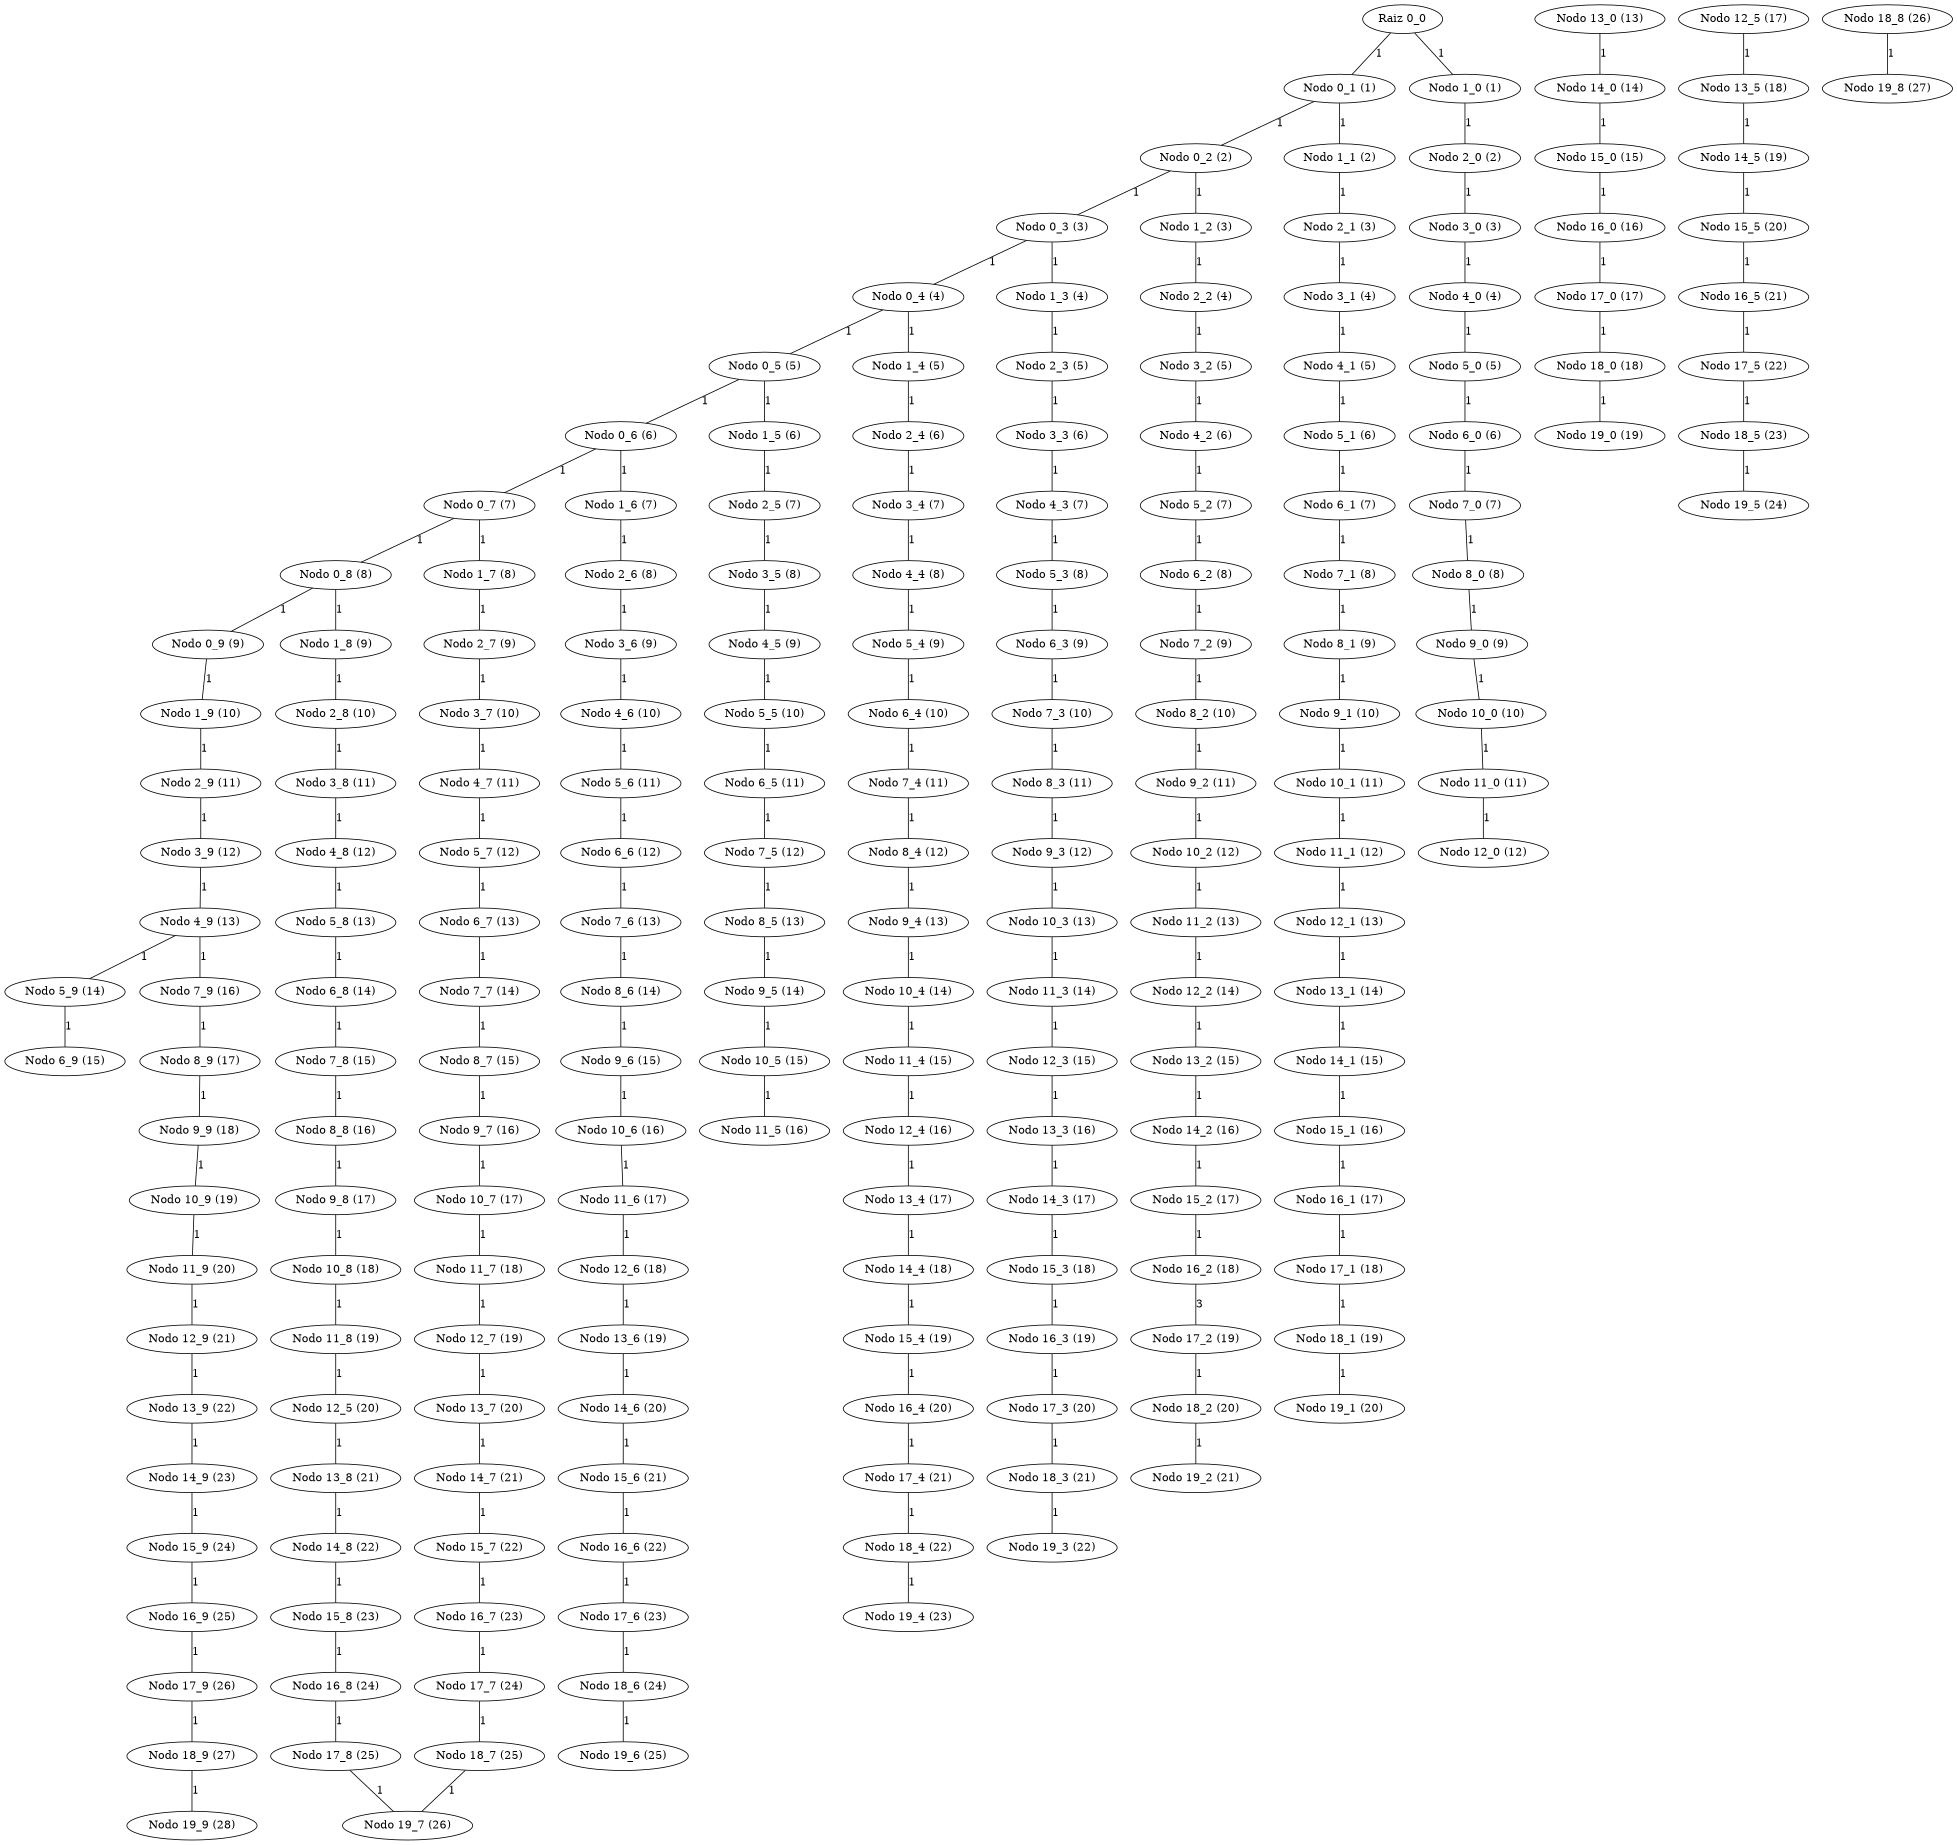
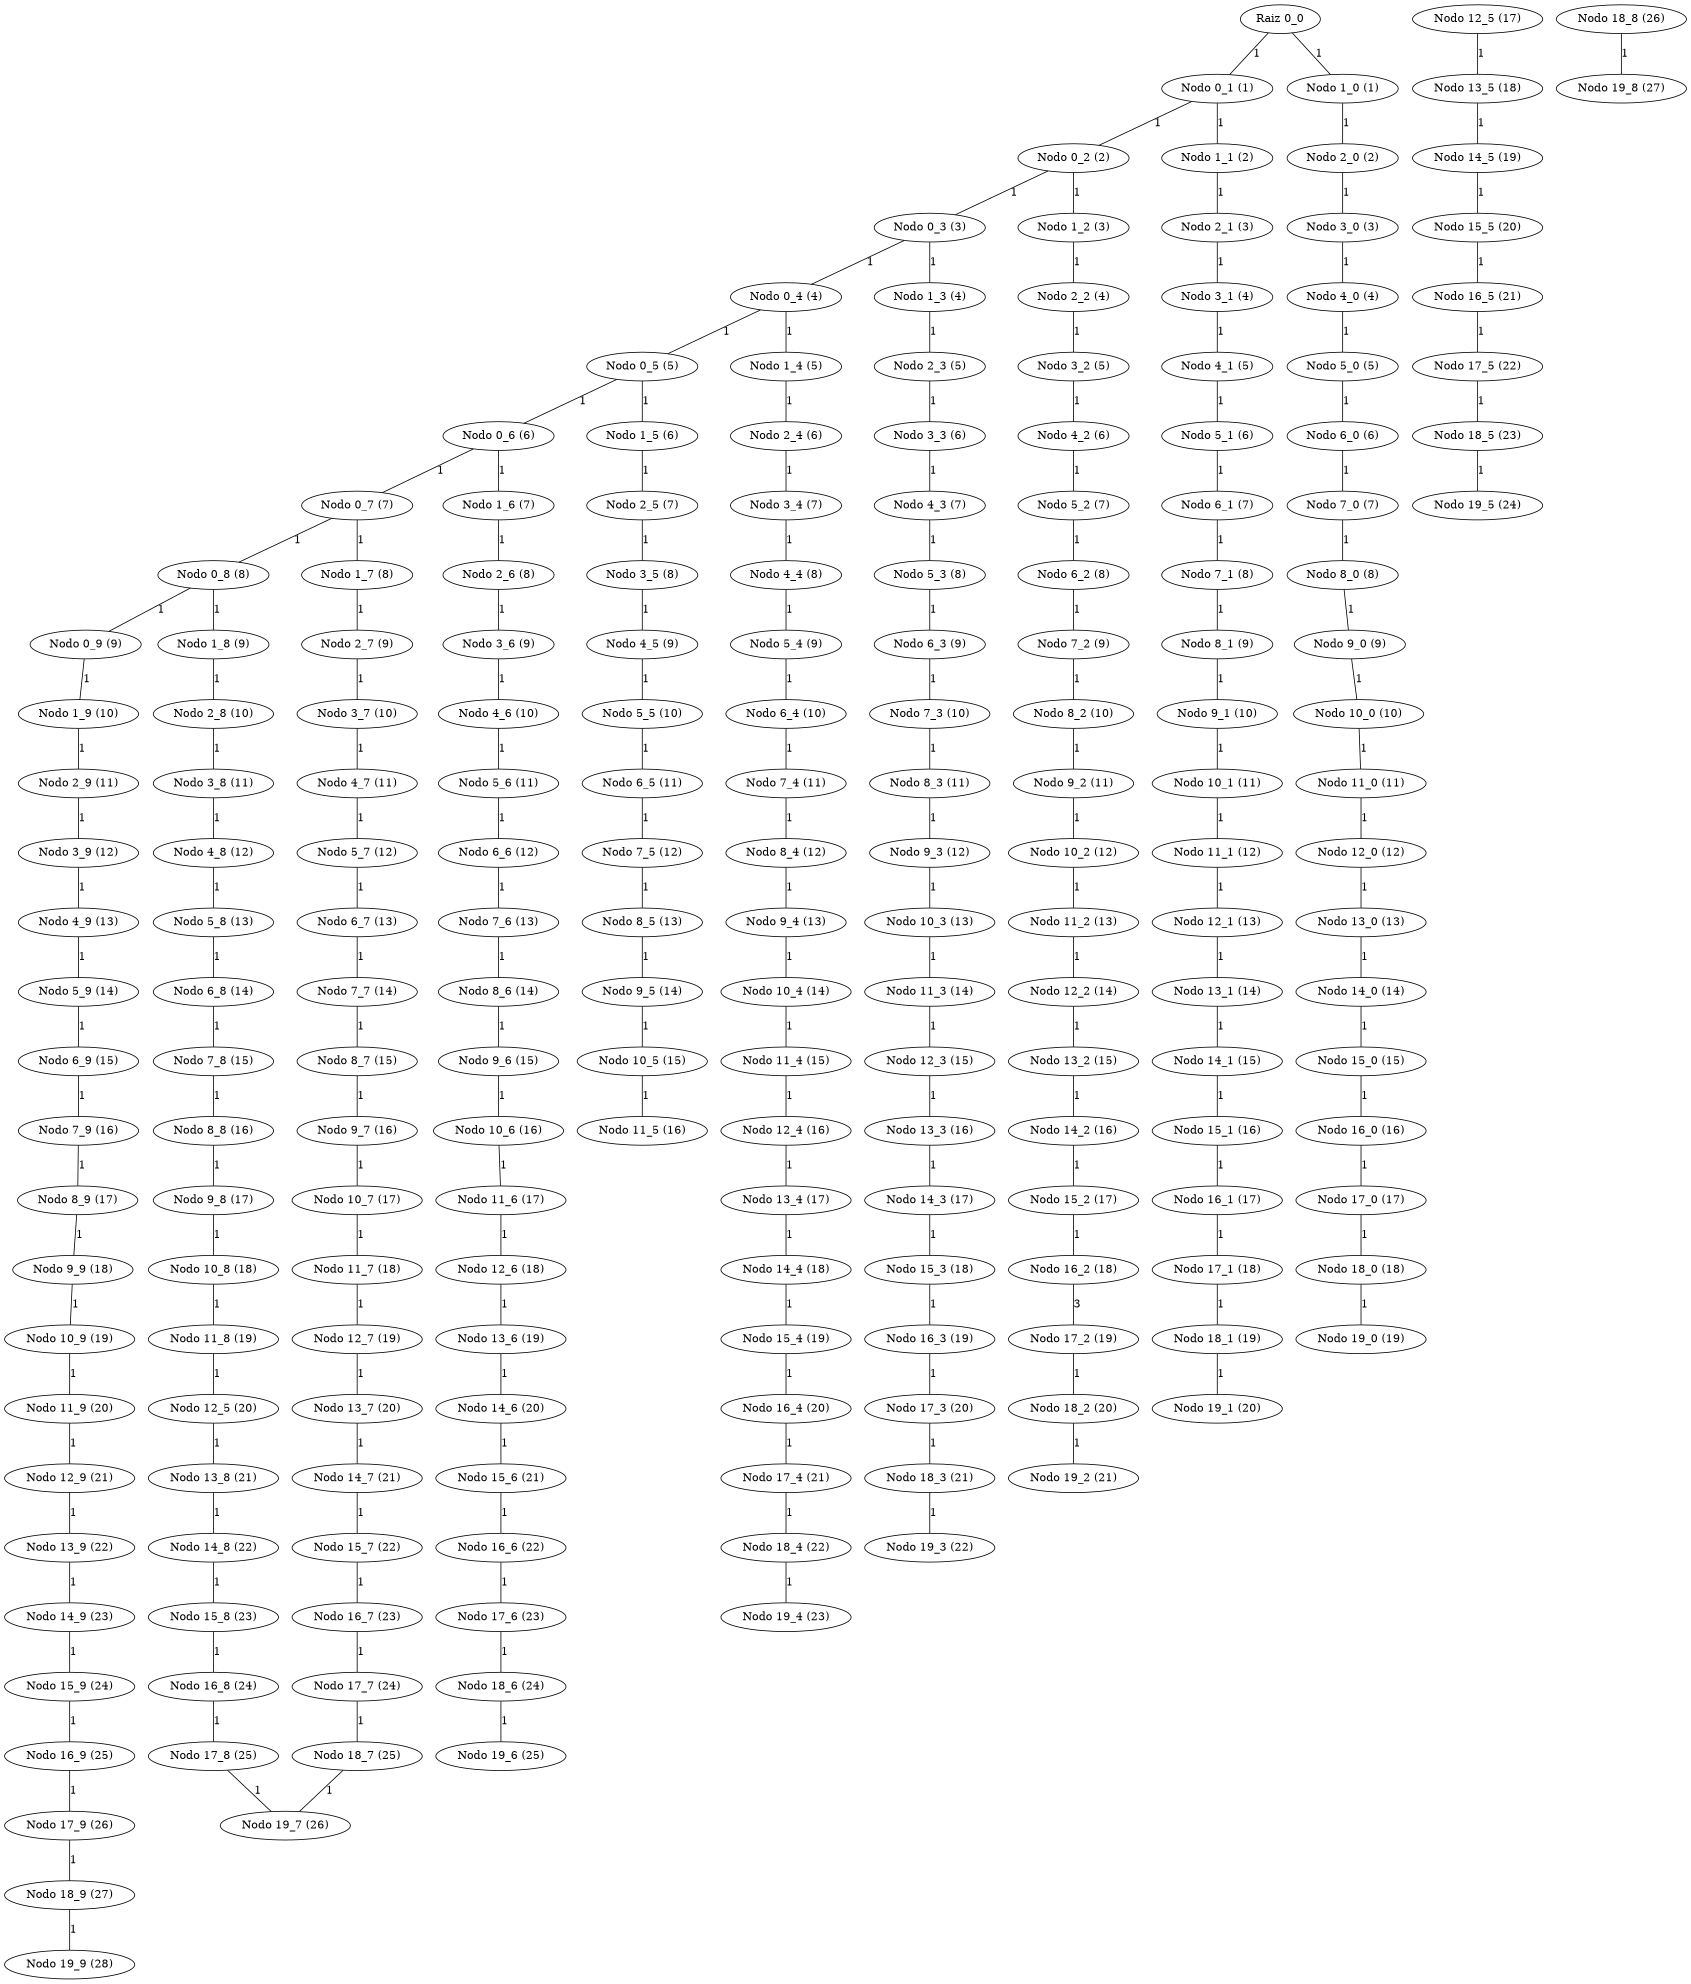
edge "Nodo 12_0 (12)" -- "Nodo 13_0 (13)": added, label "1"
edge "Nodo 4_9 (13)" -- "Nodo 7_9 (16)": now "Nodo 6_9 (15)" -- "Nodo 7_9 (16)"
